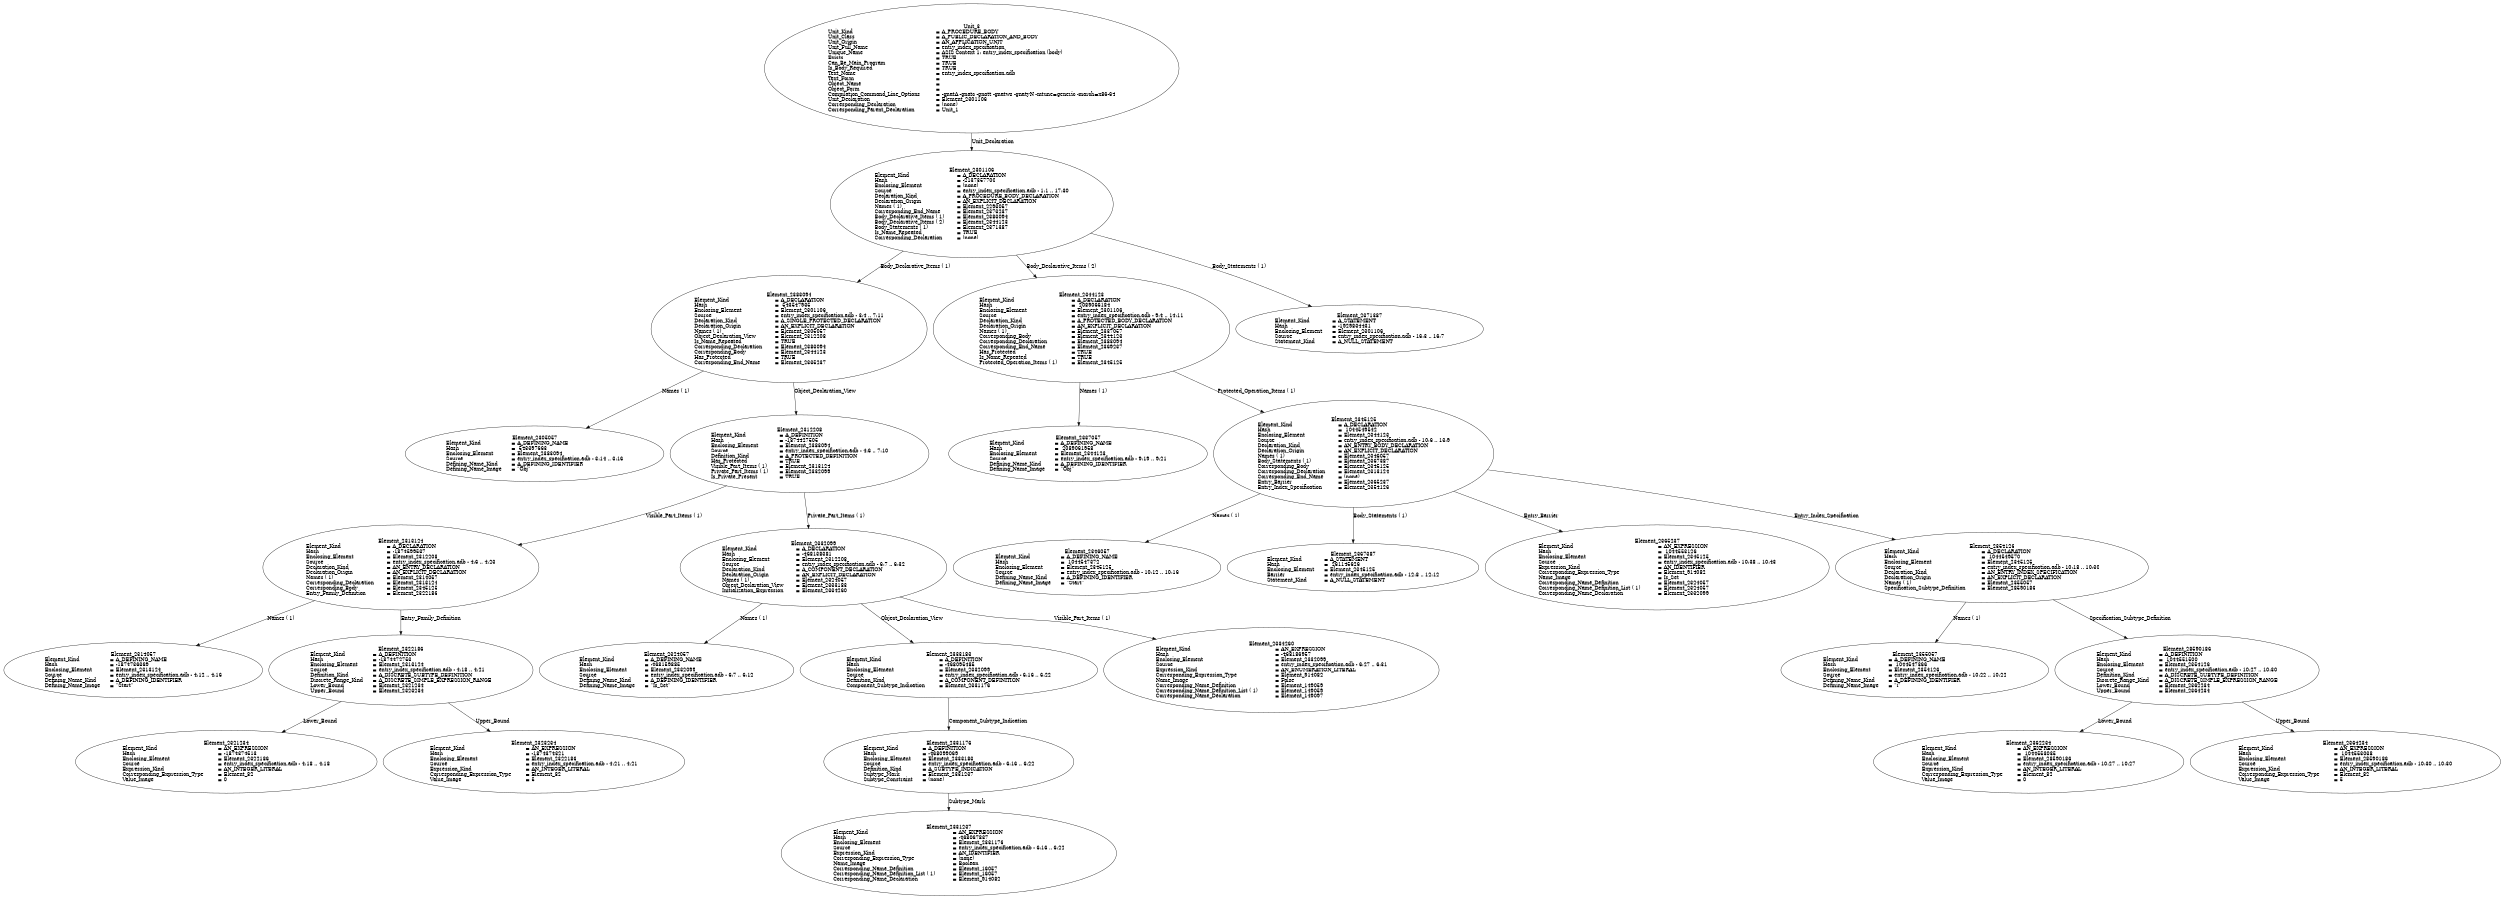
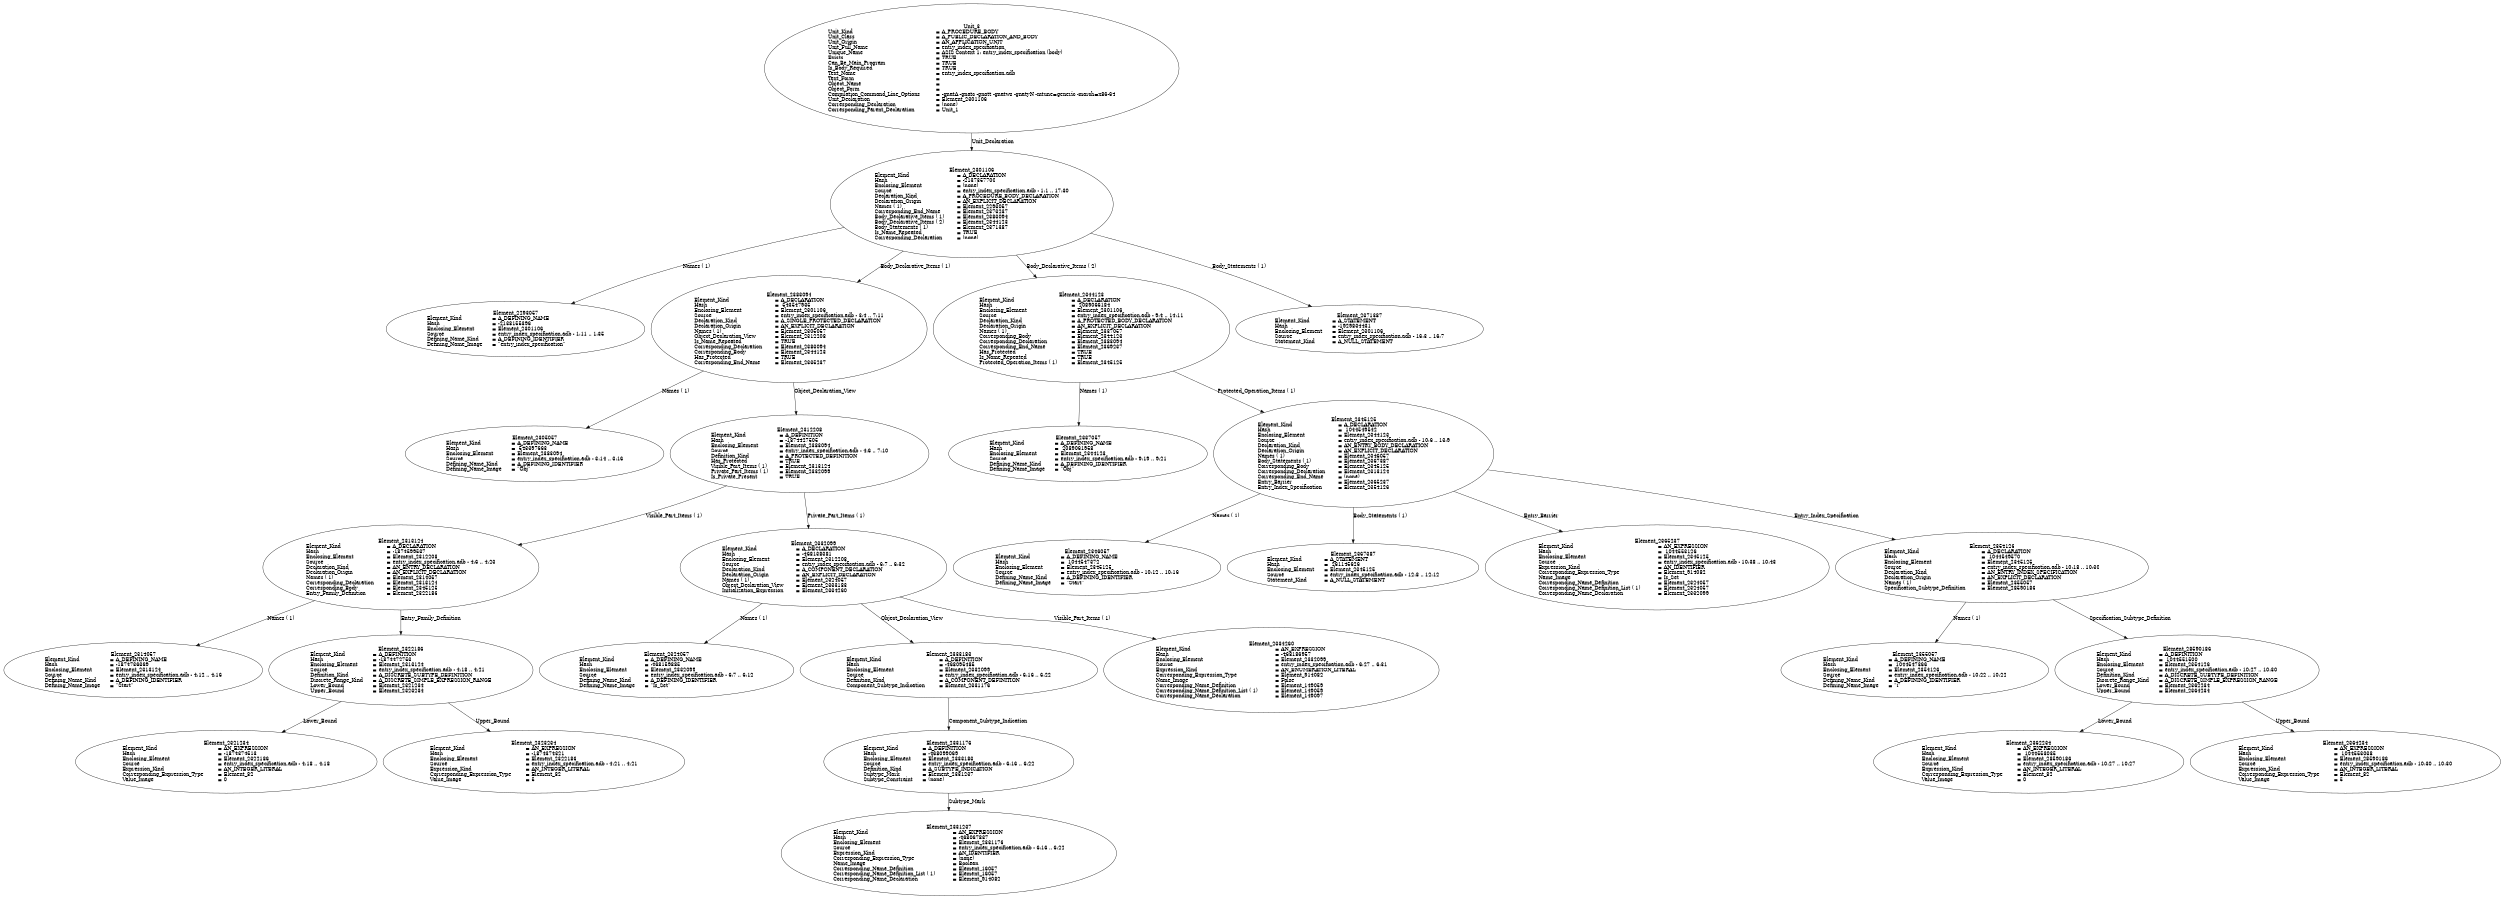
node "Element_2293057": added
node "Element_2367387": text "Barrier" -> "Source"
